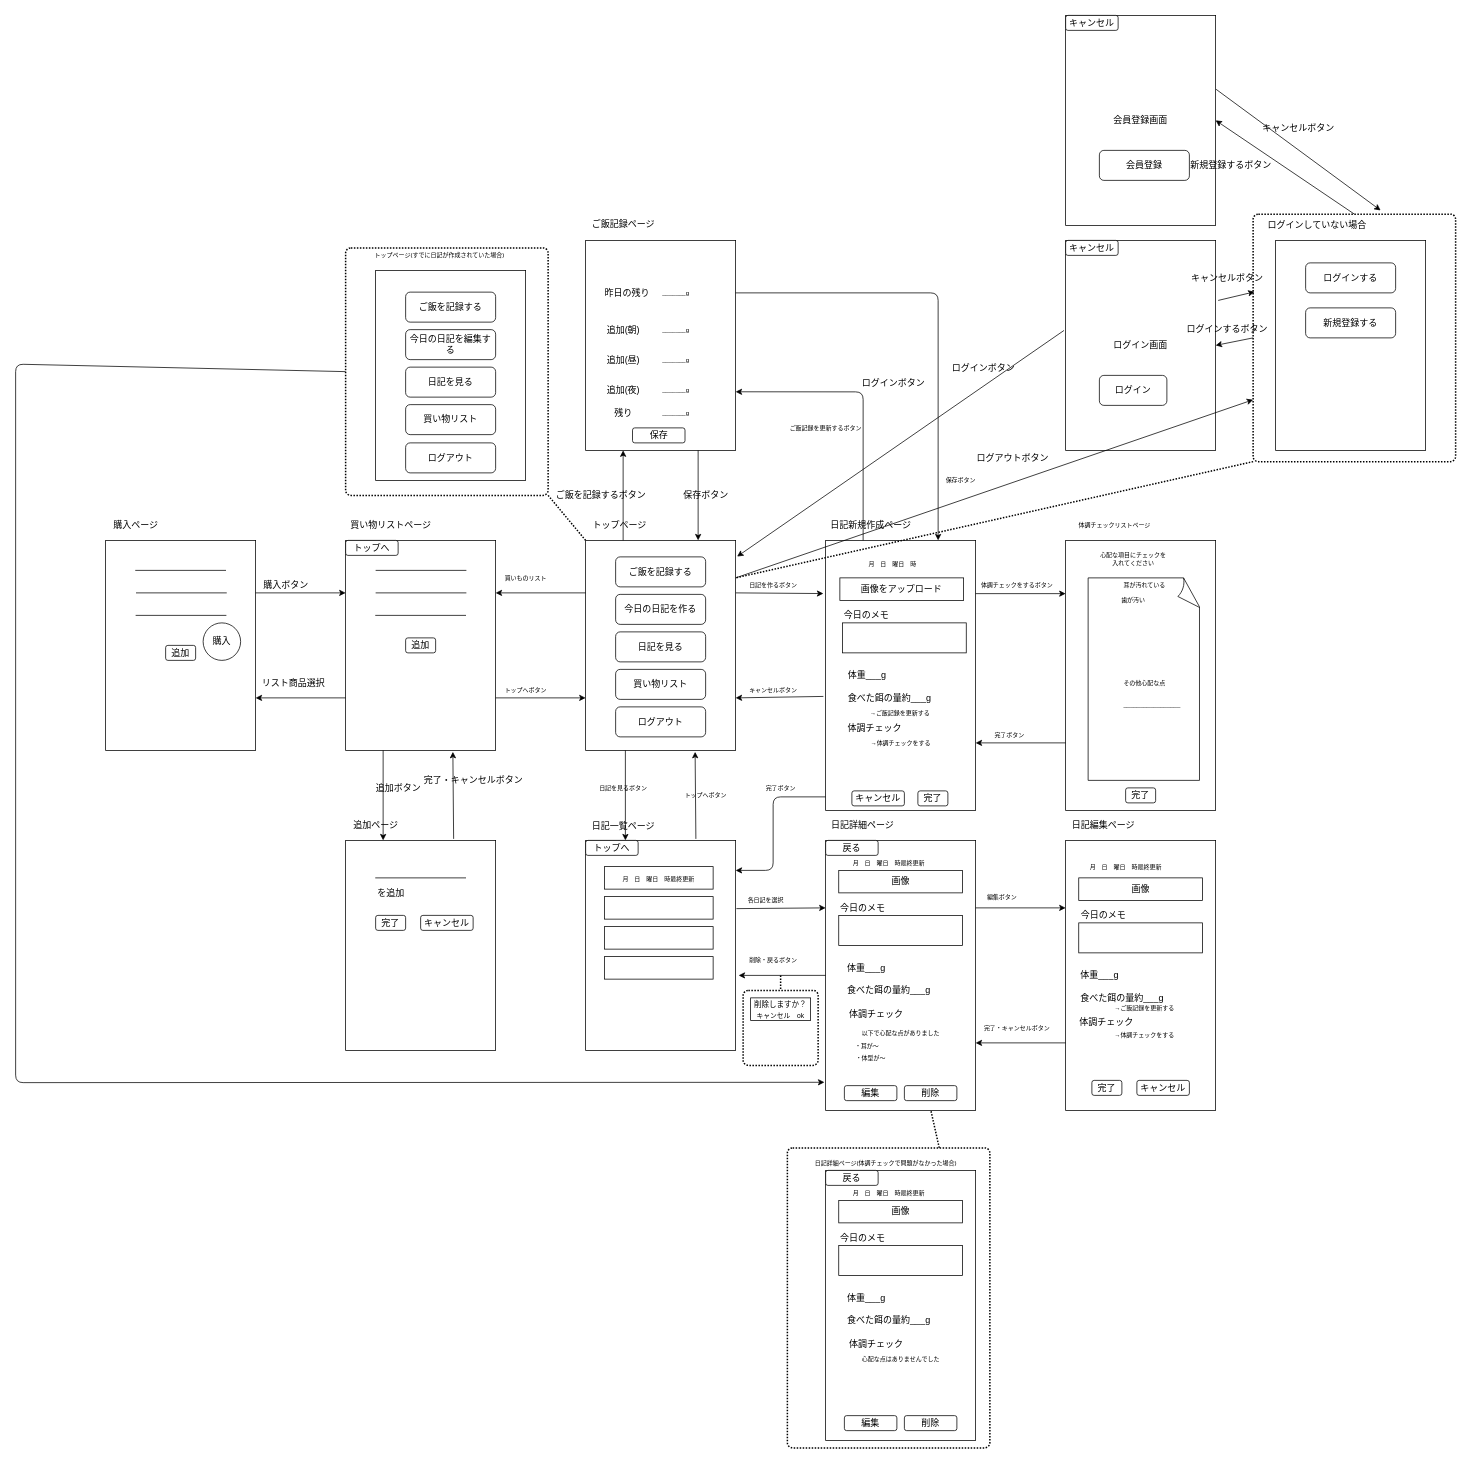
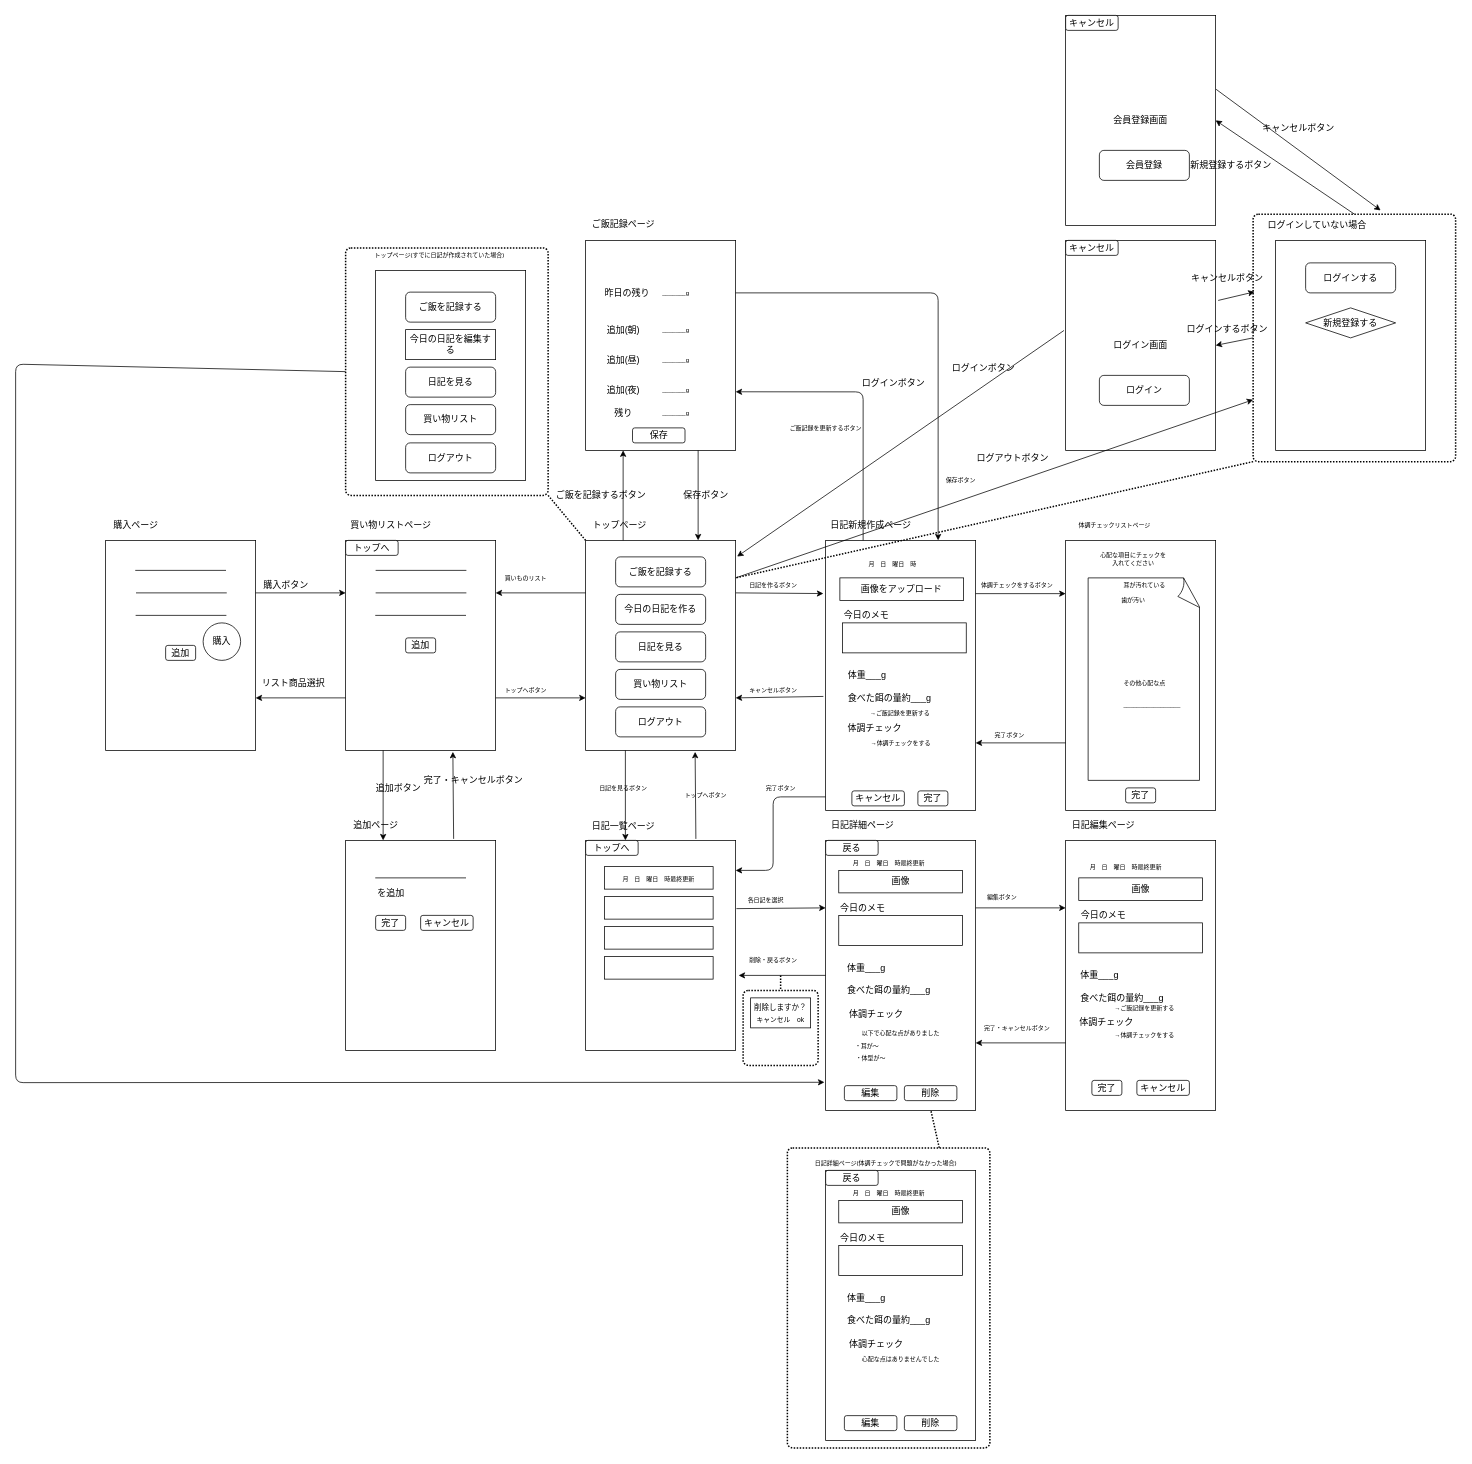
node "新規登録する": shape rounded rectangle -> diamond
node "今日の日記を編集する": shape rounded rectangle -> rectangle
node "ログイン": size 68x30 -> 90x30
node "削除しますか？ キャンセル ok": size 60x23 -> 60x30
